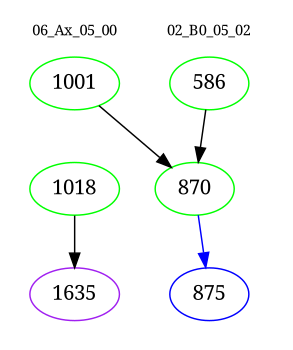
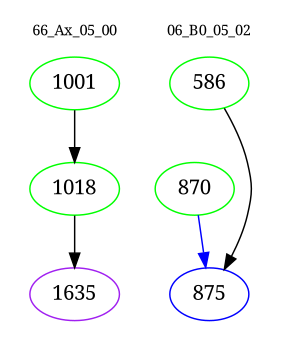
cluster "06_Ax_05_00": label "06_Ax_05_00" -> "66_Ax_05_00"
cluster "02_B0_05_02": label "02_B0_05_02" -> "06_B0_05_02"
edge "1001" -> "870": now "1001" -> "1018"
edge "586" -> "870": now "586" -> "875"
